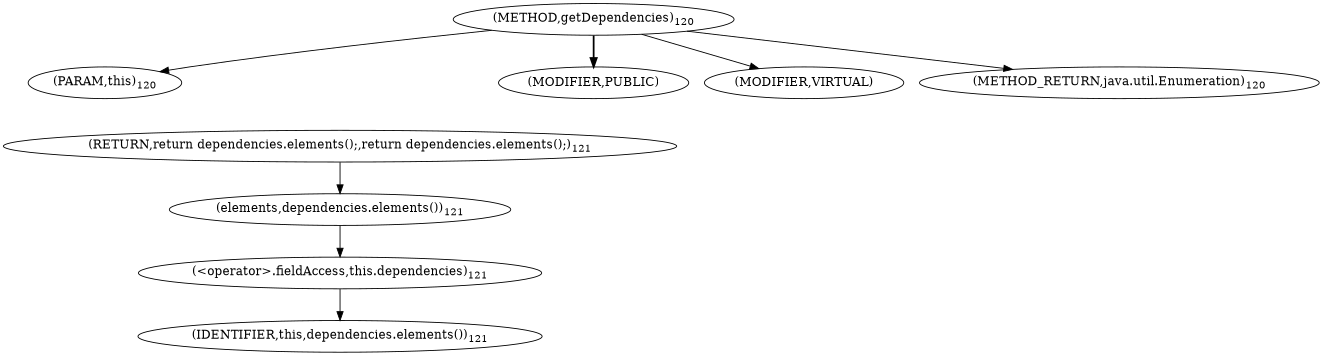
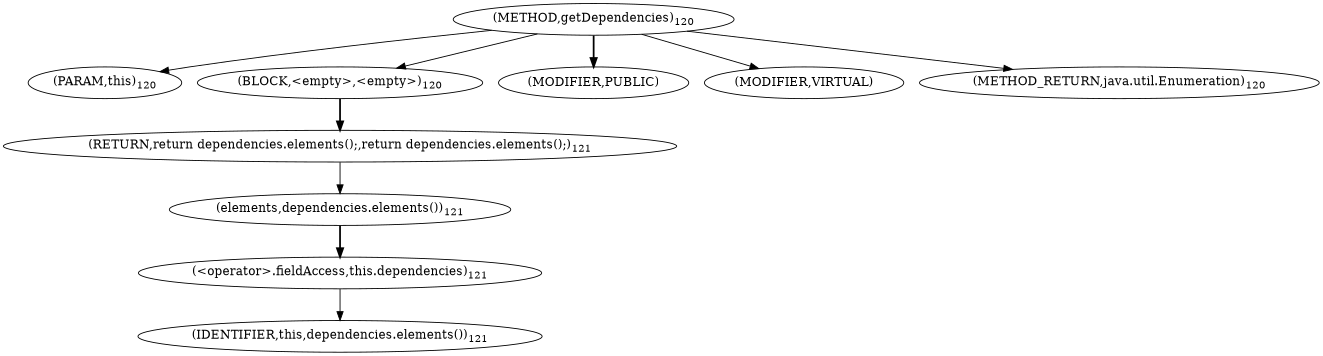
node "(BLOCK,<empty>,<empty>)": added
edge "(elements,dependencies.elements())" -> "(<operator>.fieldAccess,this.dependencies)": style solid -> bold
